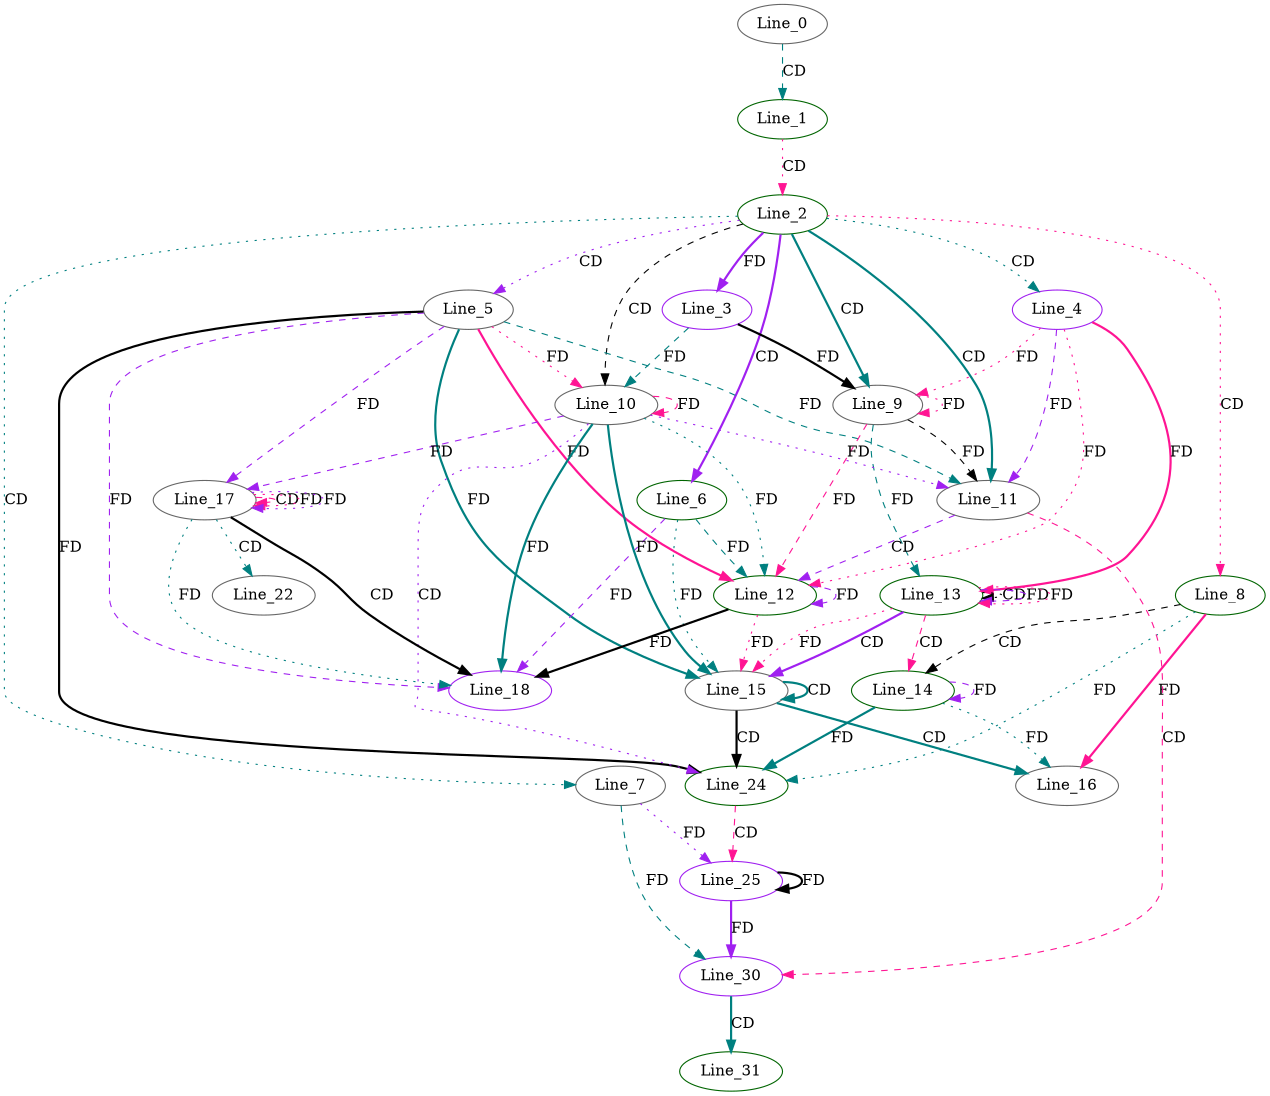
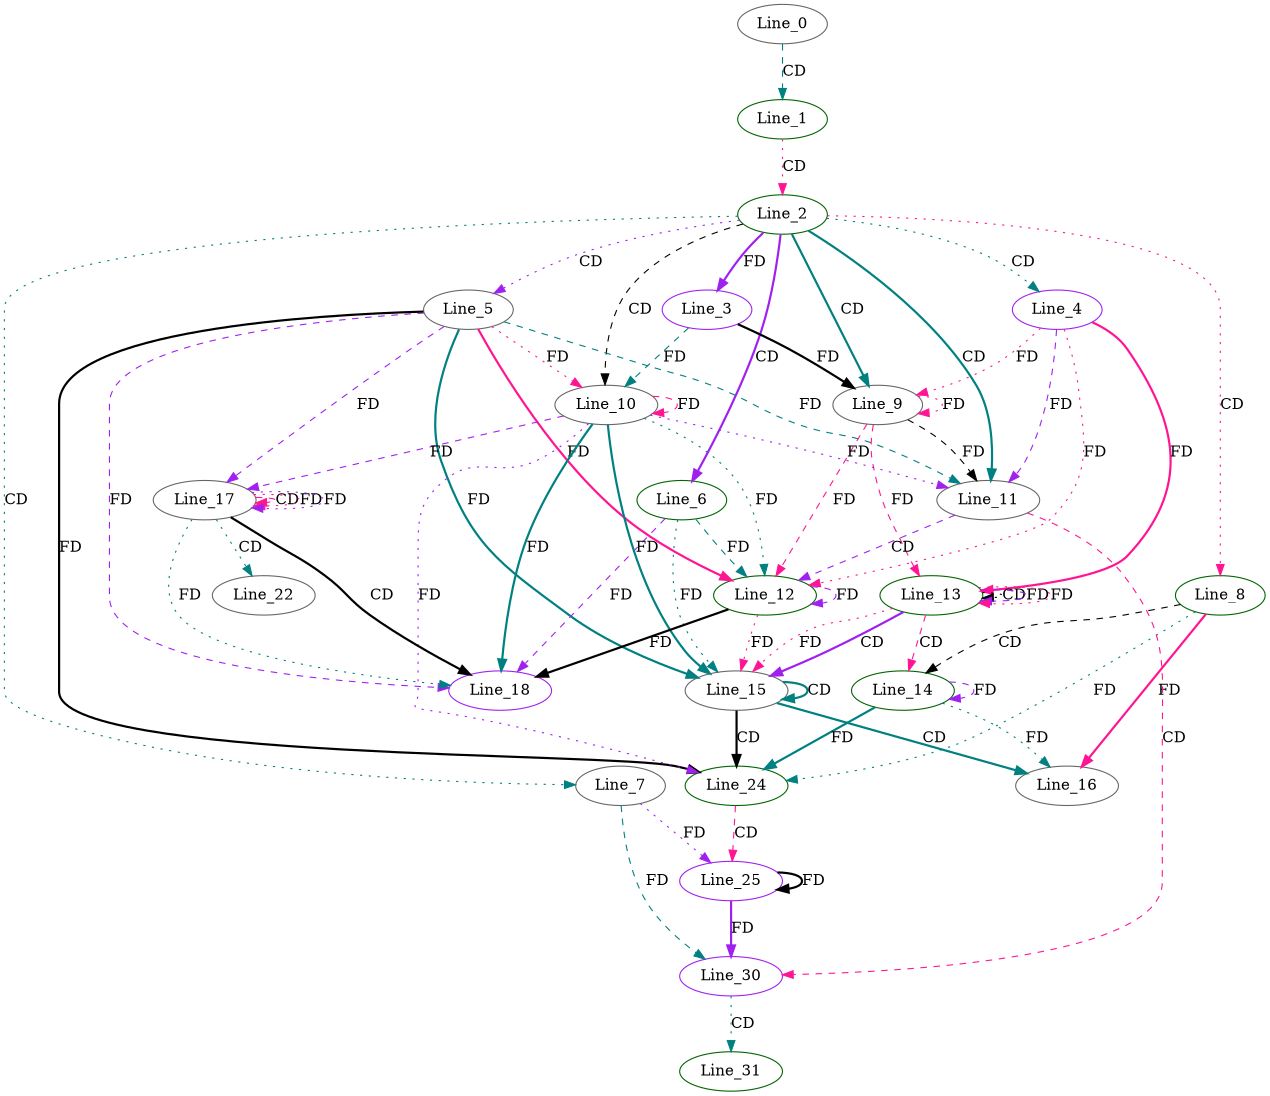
edge "Line_9" -> "Line_13": color teal -> deeppink
edge "Line_10" -> "Line_24": label "CD" -> "FD"
edge "Line_30" -> "Line_31": style bold -> dotted
